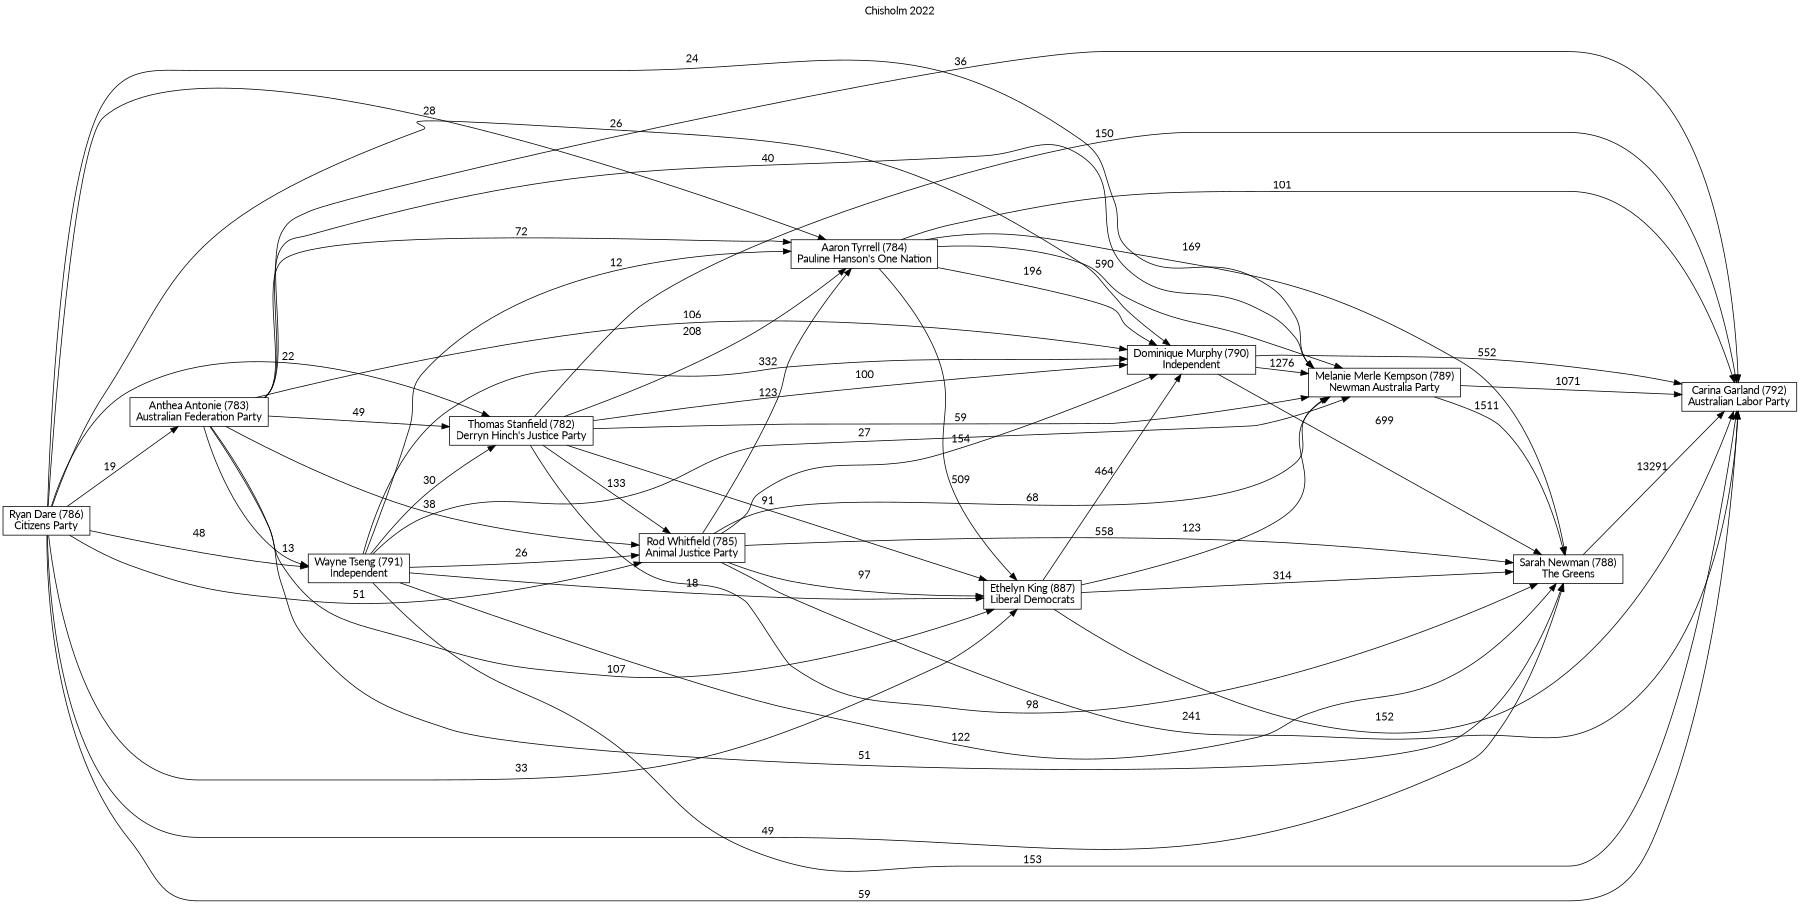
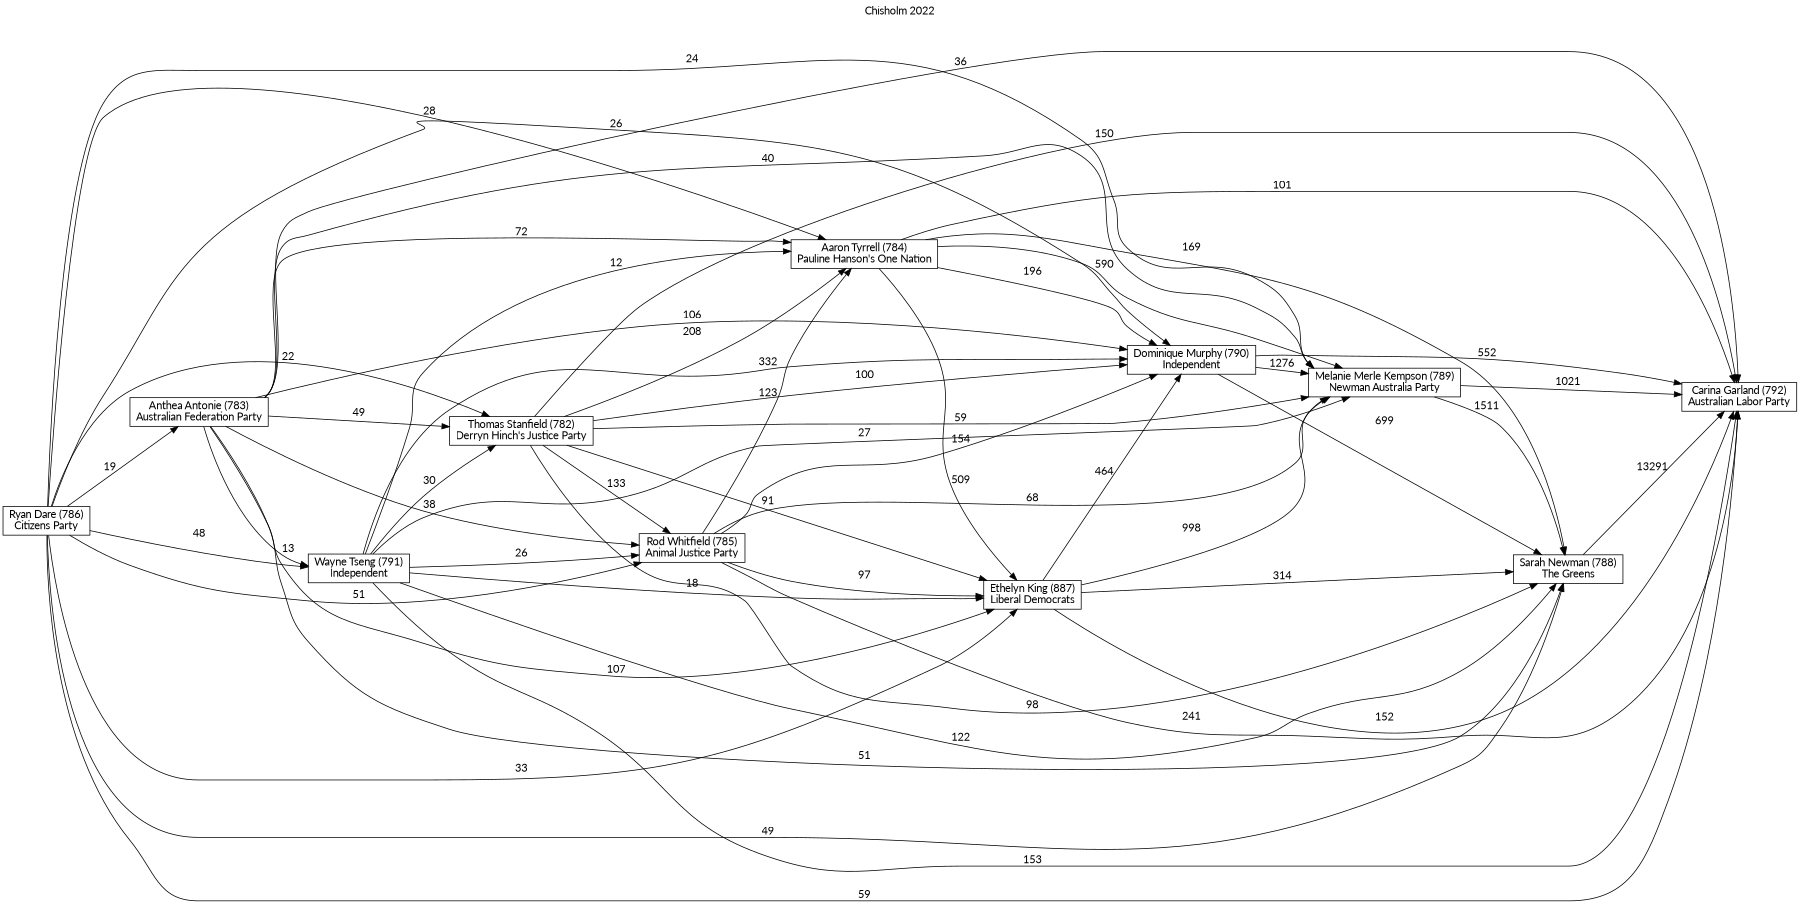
edge "Melanie Merle Kempson (789) Newman Australia Party" -> "Carina Garland (792) Australian Labor Party": label "1071" -> "1021"
edge "Ethelyn King (887) Liberal Democrats" -> "Melanie Merle Kempson (789) Newman Australia Party": label "123" -> "998"
edge "Rod Whitfield (785) Animal Justice Party" -> "Sarah Newman (788) The Greens": removed, label "558"
